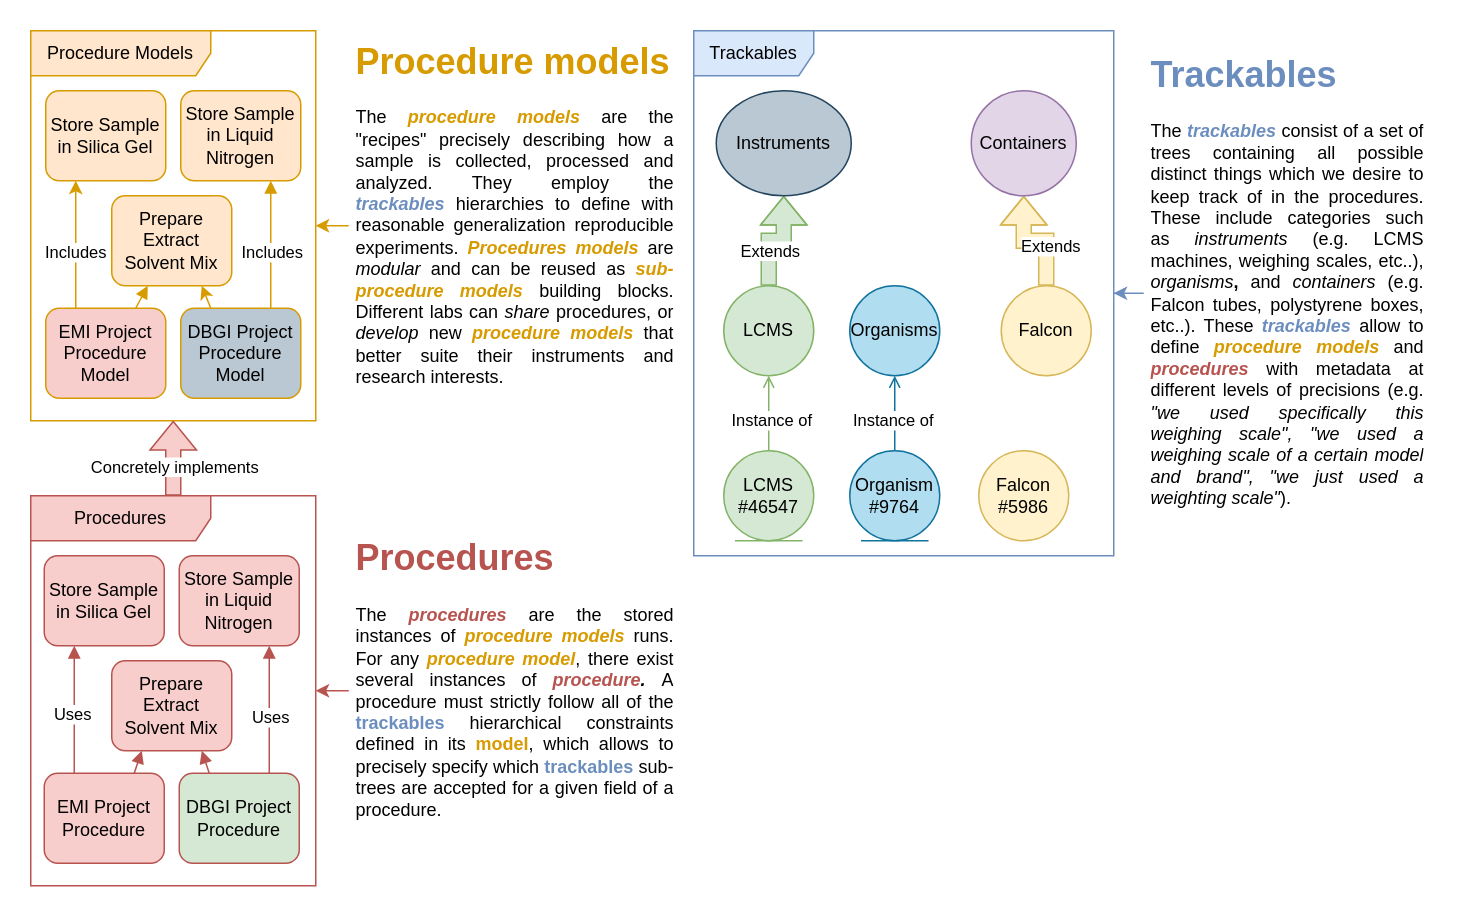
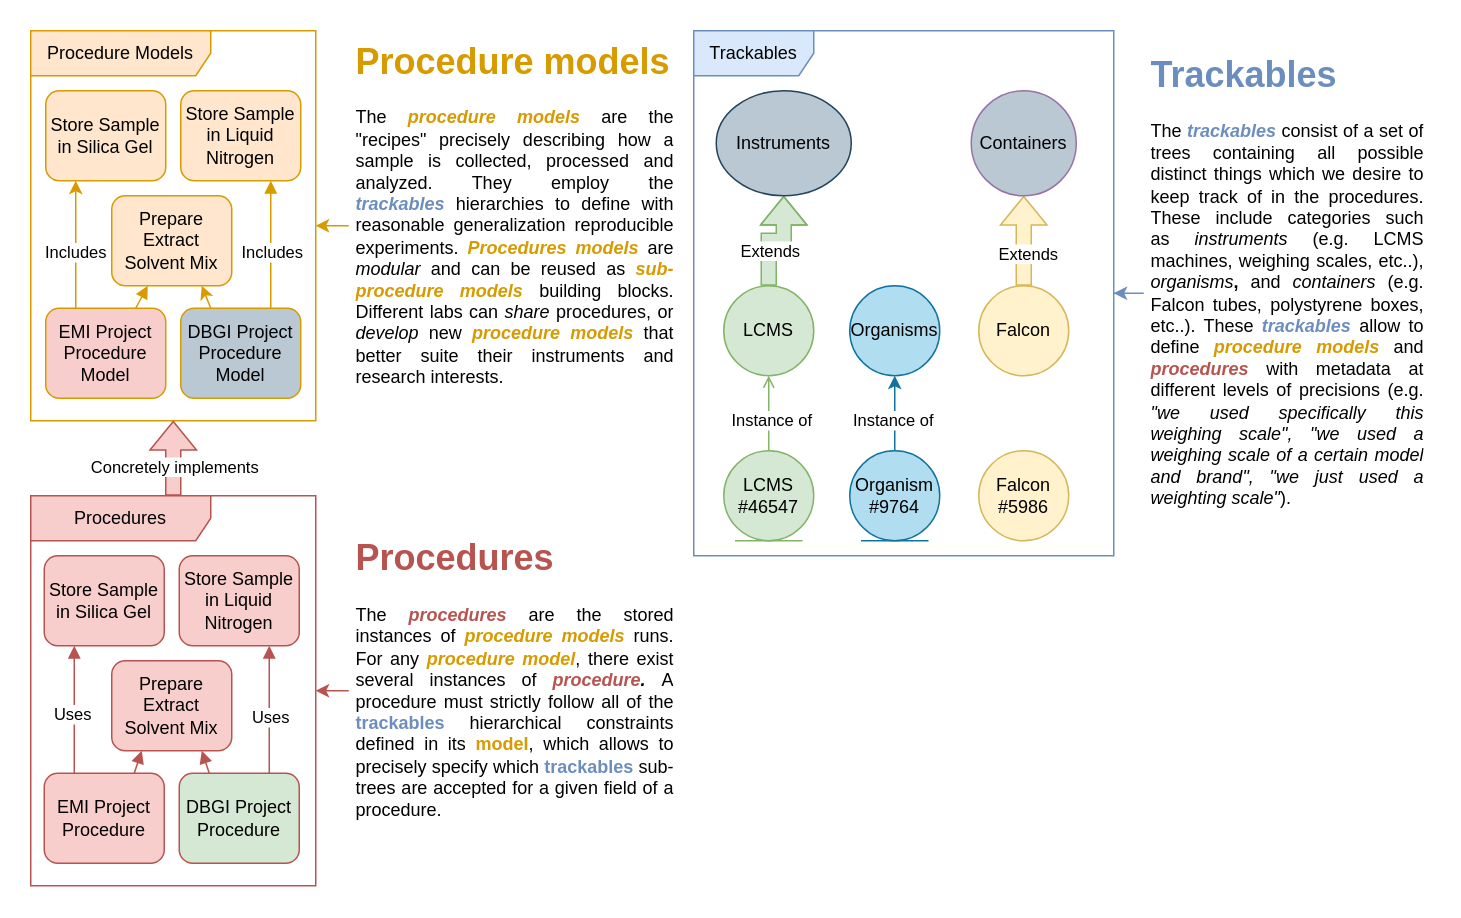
node "Containers": fillcolor #e1d5e7 -> #bac8d3
node "Falcon": moved (1046, 331) -> (1024, 331)
edge "Organism #9764" -> "Organisms": arrowhead open -> classic
